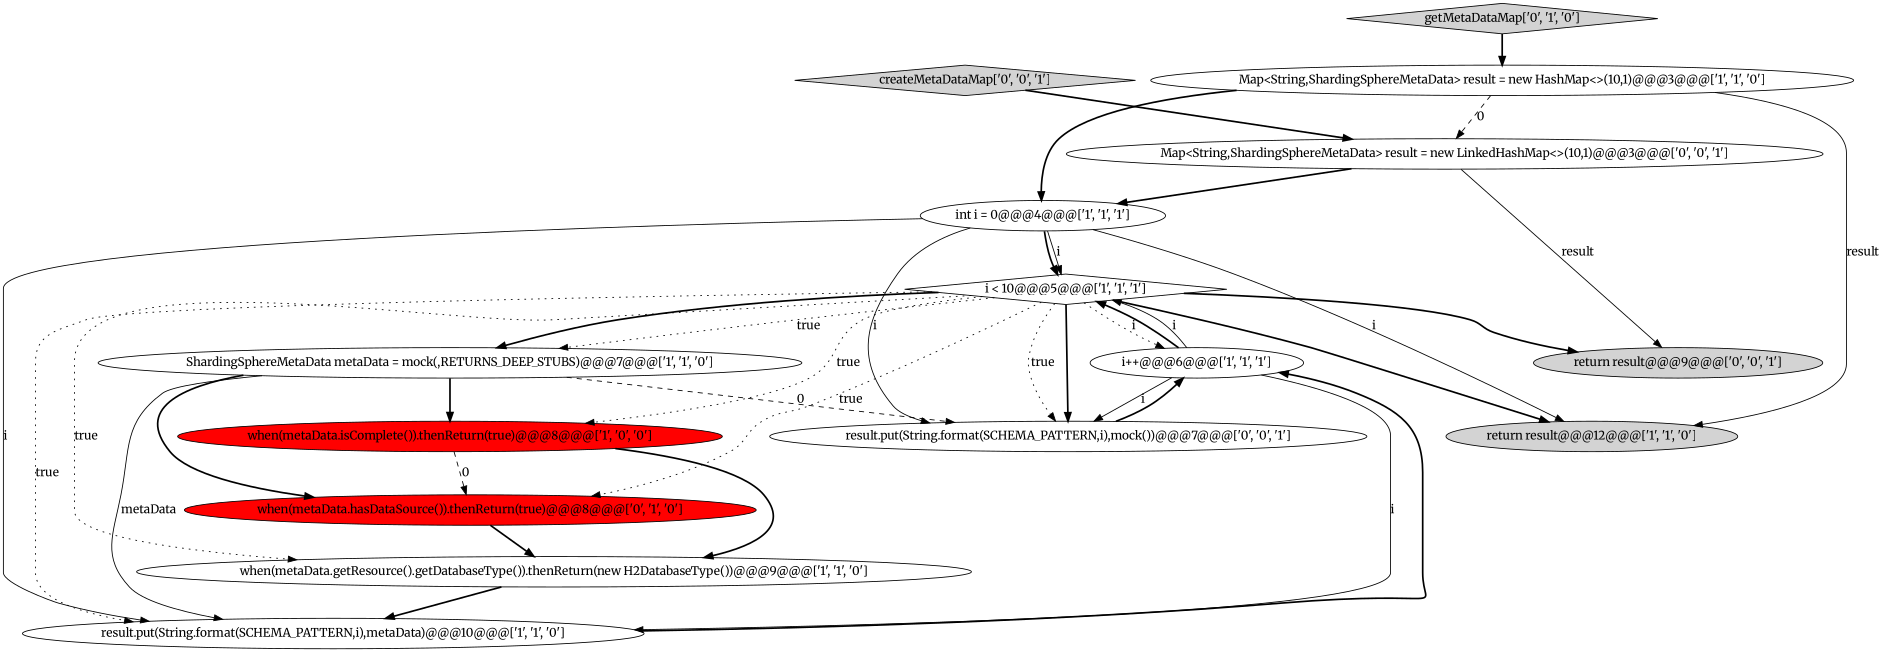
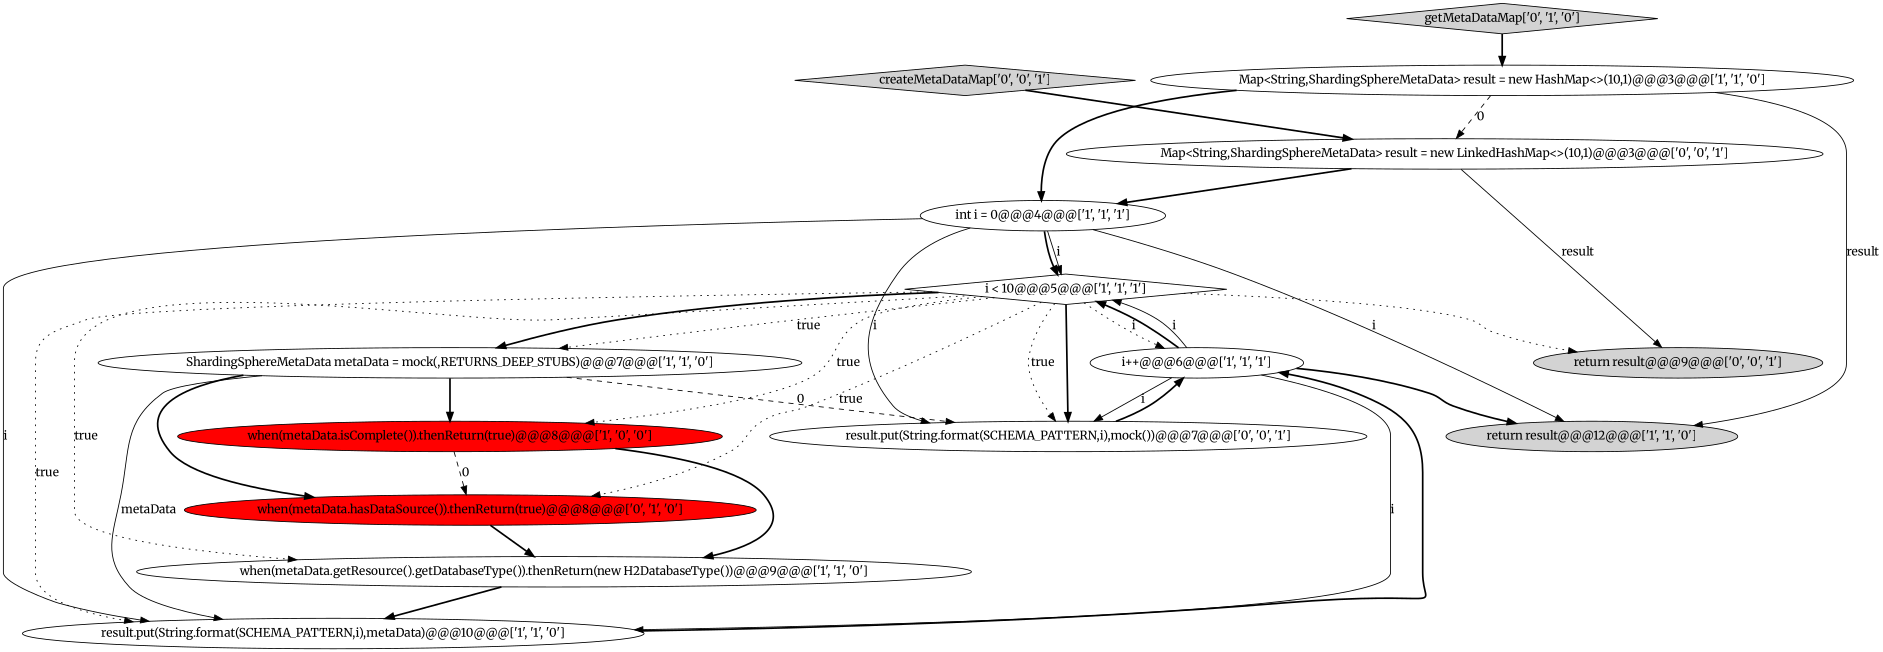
edge "i < 10@@@5@@@['1', '1', '1']" -> "return result@@@9@@@['0', '0', '1']": style bold -> dotted
edge "i < 10@@@5@@@['1', '1', '1']" -> "return result@@@12@@@['1', '1', '0']": now "i++@@@6@@@['1', '1', '1']" -> "return result@@@12@@@['1', '1', '0']"
